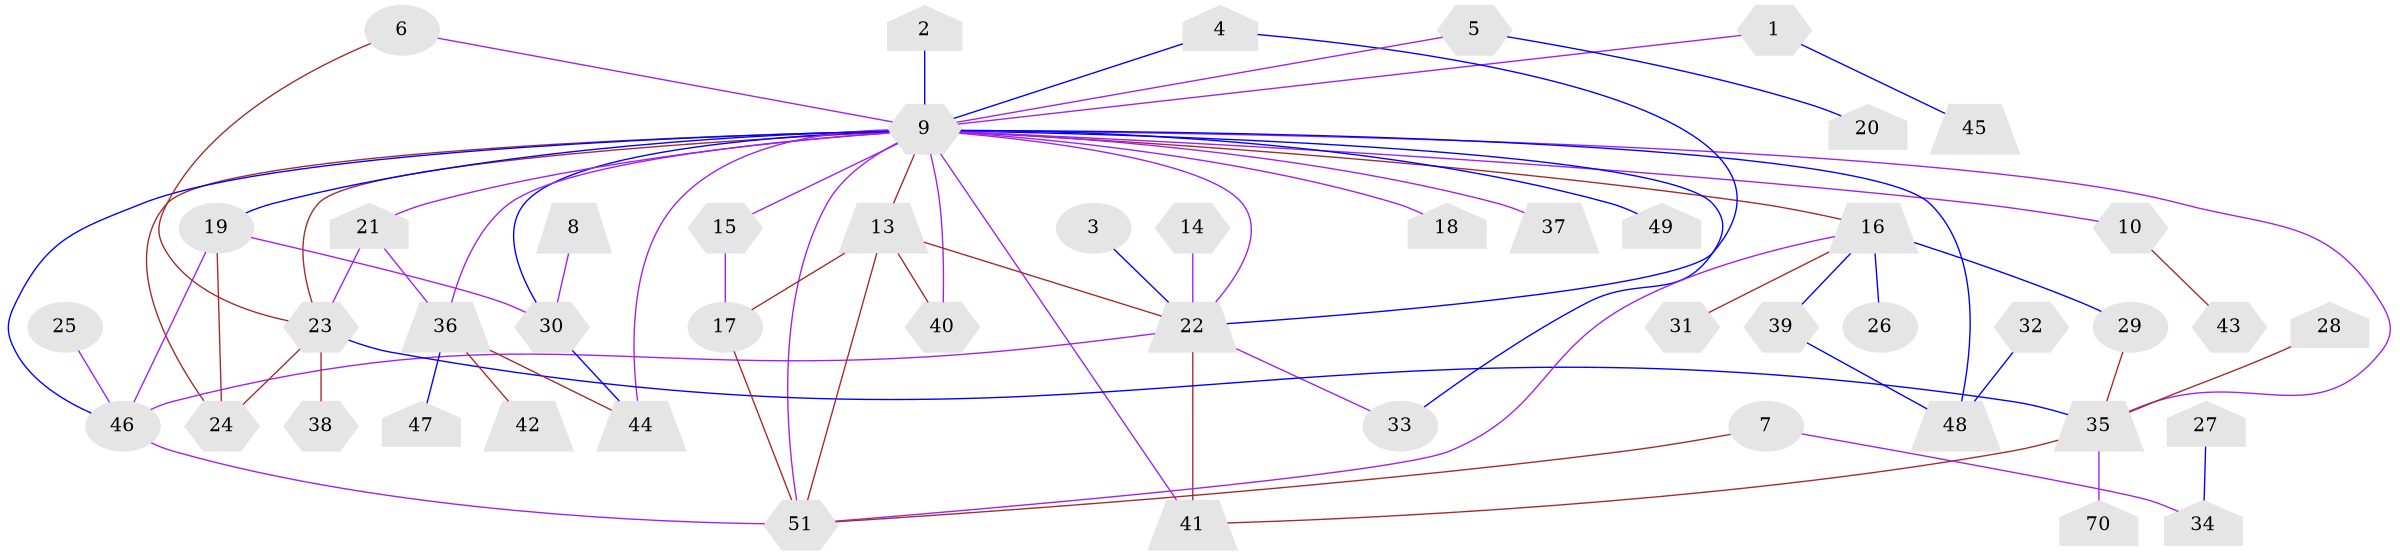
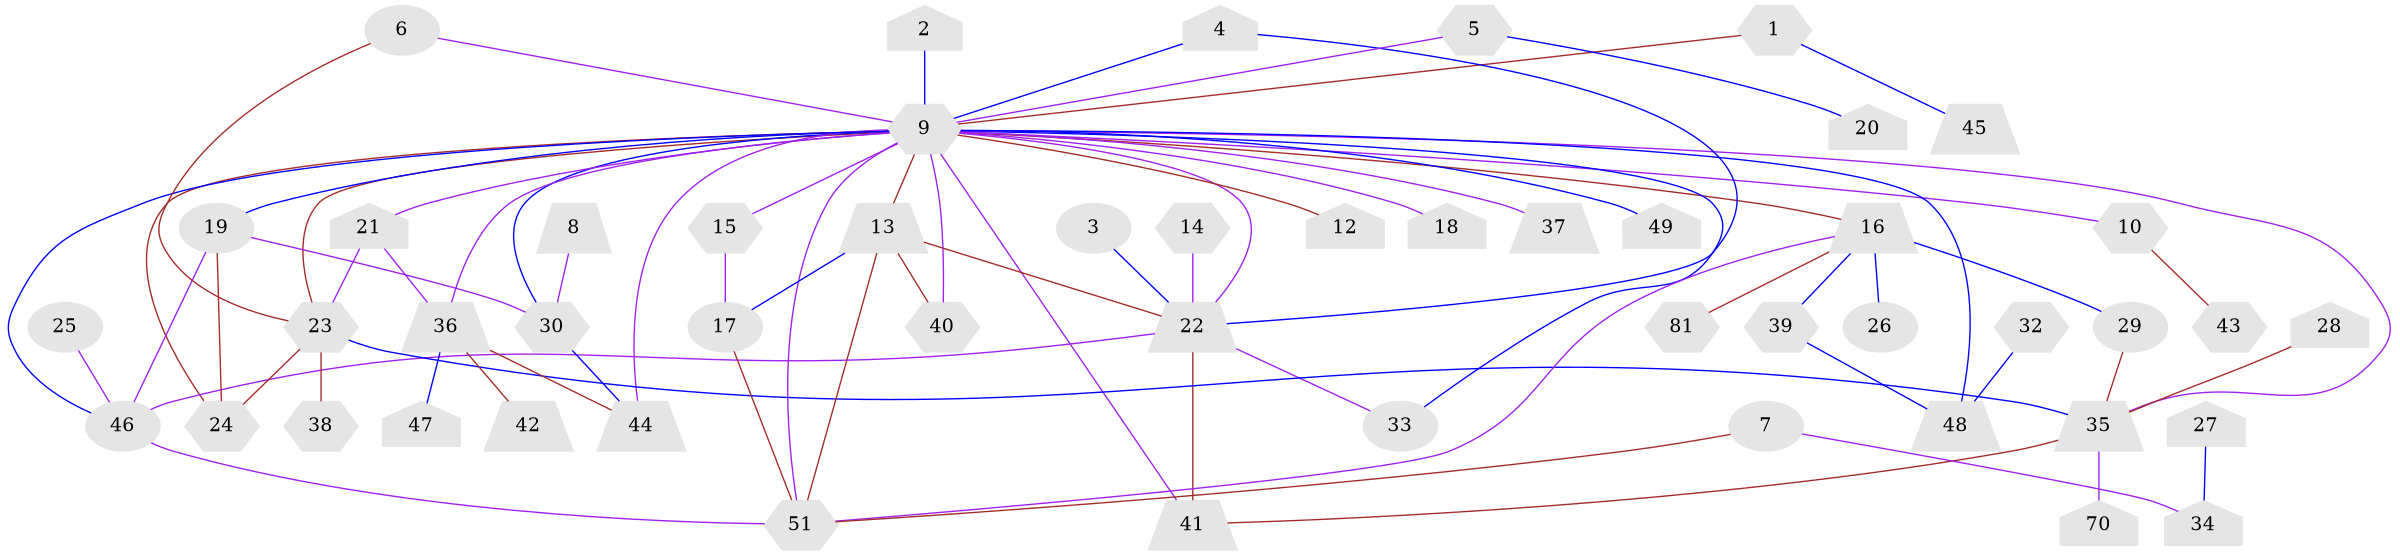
edge "1" -- "9": color purple -> brown
node "12": added
edge "13" -- "17": color brown -> blue
node "31": label "31" -> "81"
